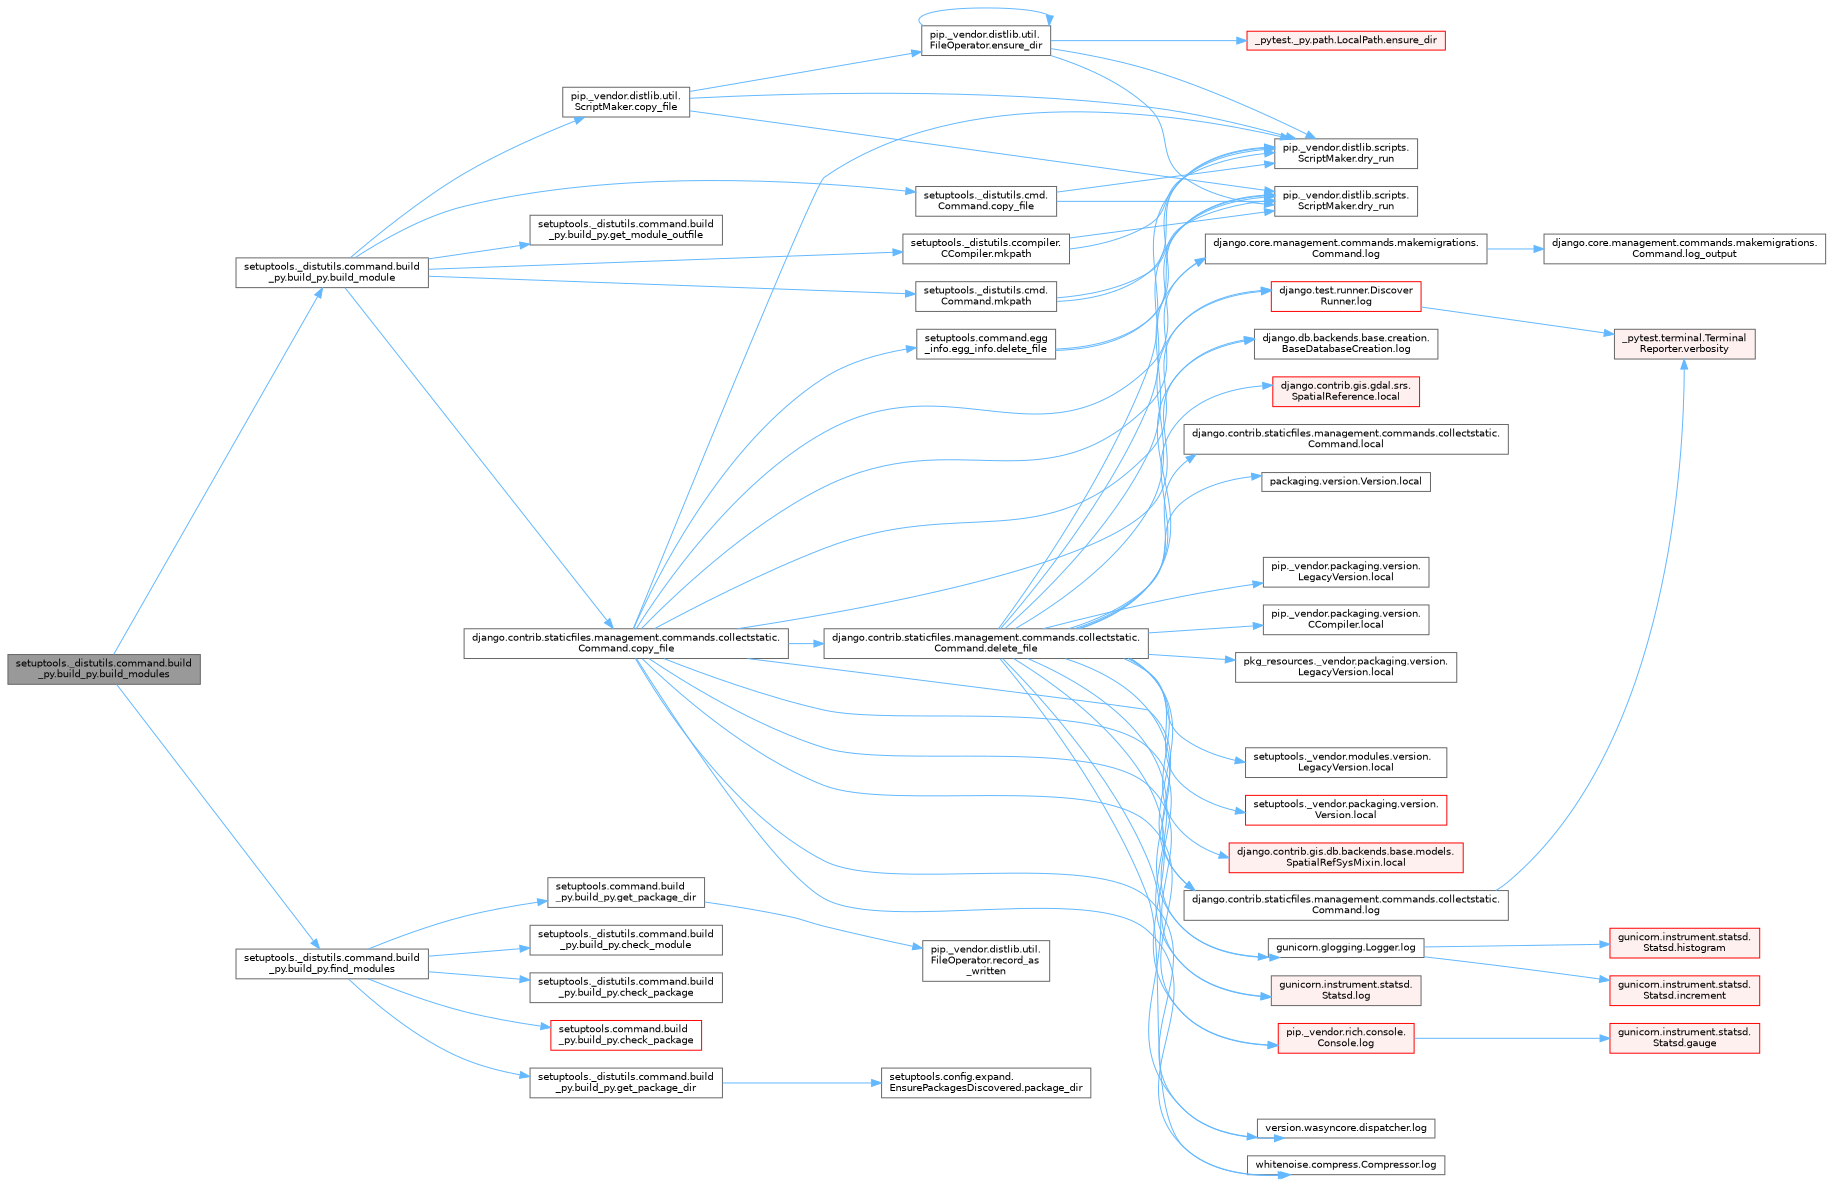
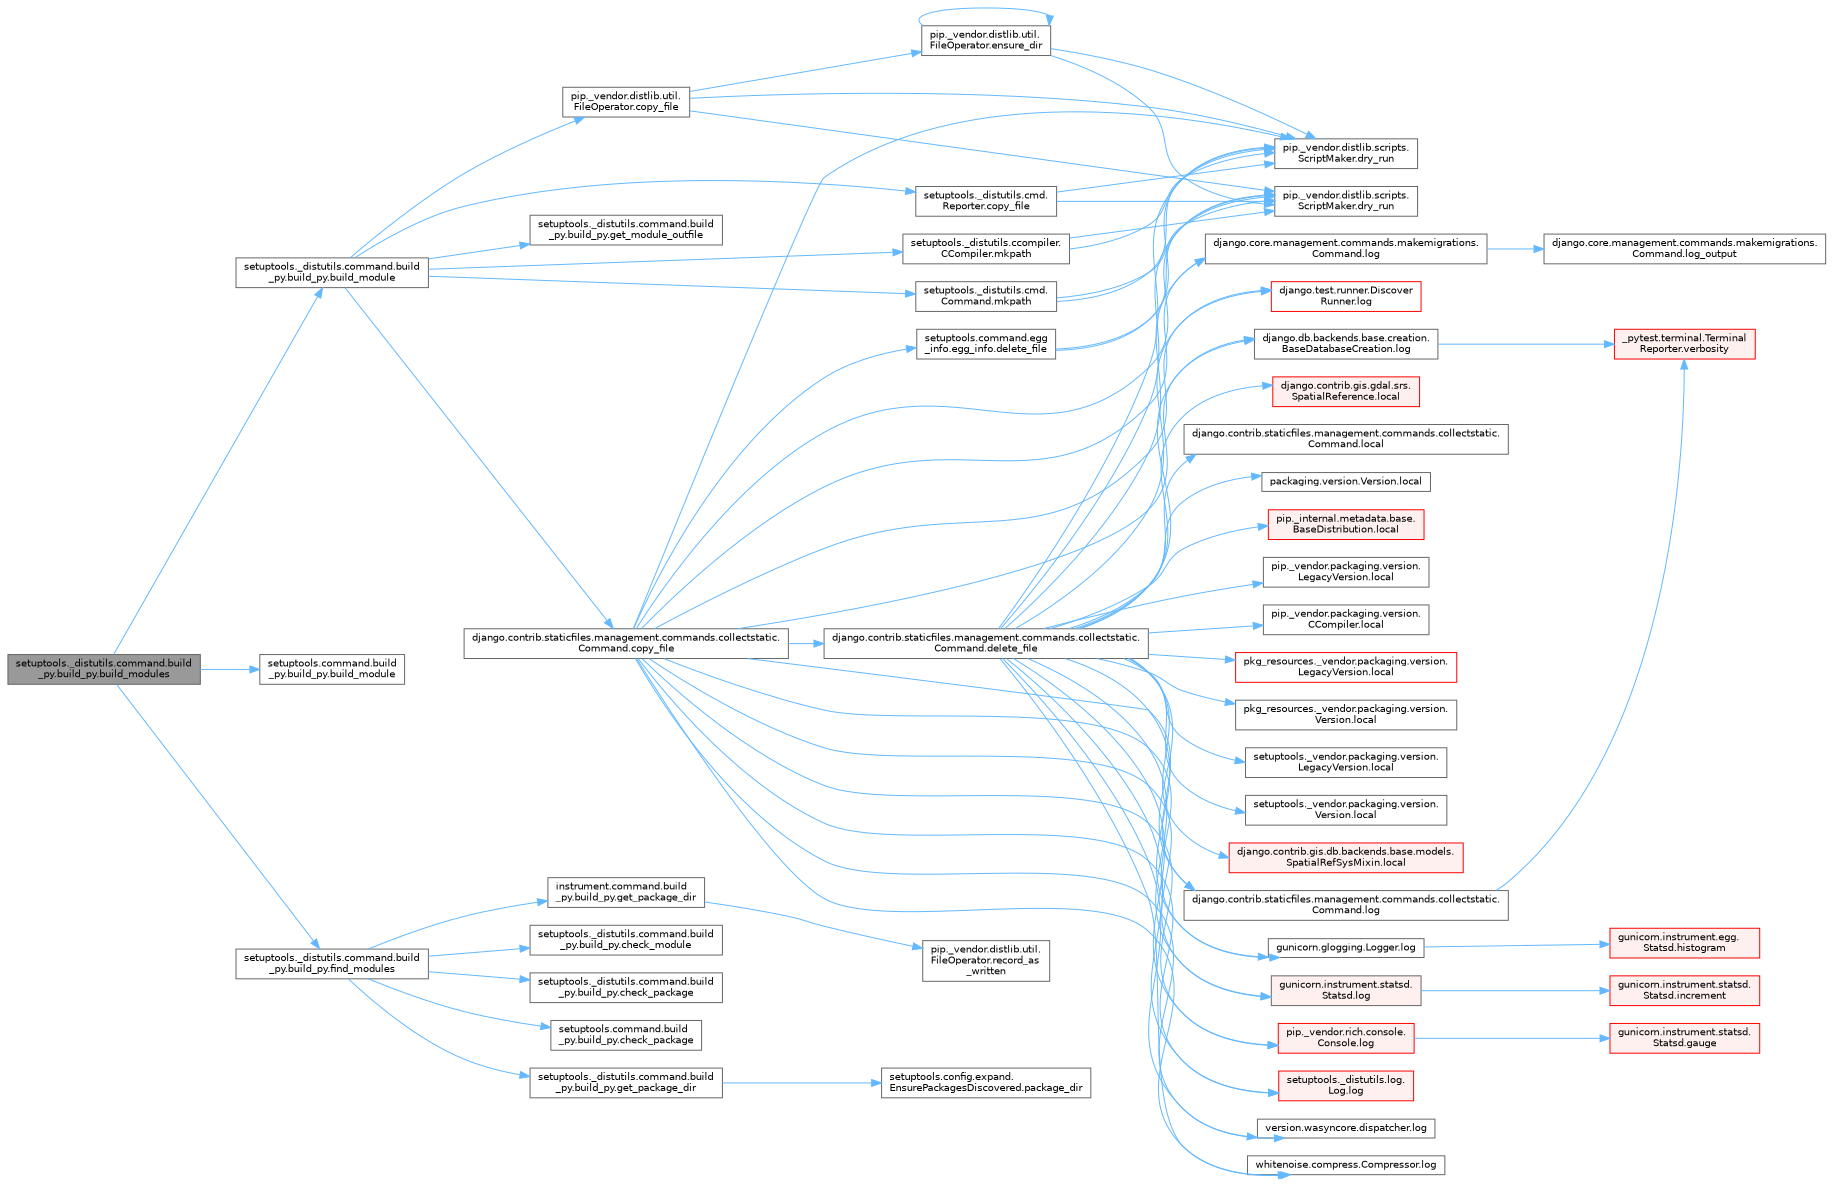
node "_pytest._py.path.LocalPath.ensure_dir": removed
node "pip._vendor.distlib.util. ScriptMaker.copy_file": label "pip._vendor.distlib.util. ScriptMaker.copy_file" -> "pip._vendor.distlib.util. FileOperator.copy_file"
node "setuptools._distutils.cmd. Command.copy_file": label "setuptools._distutils.cmd. Command.copy_file" -> "setuptools._distutils.cmd. Reporter.copy_file"
edge "django.test.runner.Discover Runner.log" -> "_pytest.terminal.Terminal Reporter.verbosity": now "django.db.backends.base.creation. BaseDatabaseCreation.log" -> "_pytest.terminal.Terminal Reporter.verbosity"
node "_pytest.terminal.Terminal Reporter.verbosity": color grey40 -> red
node "pip._internal.metadata.base. BaseDistribution.local": added
node "pkg_resources._vendor.packaging.version. LegacyVersion.local": color grey40 -> red
node "setuptools.command.build _py.build_py.build_module": added
node "pkg_resources._vendor.packaging.version. Version.local": added
node "setuptools._vendor.modules.version. LegacyVersion.local": label "setuptools._vendor.modules.version. LegacyVersion.local" -> "setuptools._vendor.packaging.version. LegacyVersion.local"
node "setuptools._vendor.packaging.version. Version.local": color red -> grey40
node "setuptools.command.build _py.build_py.get_package_dir": label "setuptools.command.build _py.build_py.get_package_dir" -> "instrument.command.build _py.build_py.get_package_dir"
node "gunicorn.instrument.statsd. Statsd.histogram": label "gunicorn.instrument.statsd. Statsd.histogram" -> "gunicorn.instrument.egg. Statsd.histogram"
edge "gunicorn.glogging.Logger.log" -> "gunicorn.instrument.statsd. Statsd.increment": now "gunicorn.instrument.statsd. Statsd.log" -> "gunicorn.instrument.statsd. Statsd.increment"
node "setuptools.command.build _py.build_py.check_package": color red -> grey40
node "setuptools._distutils.log. Log.log": added
